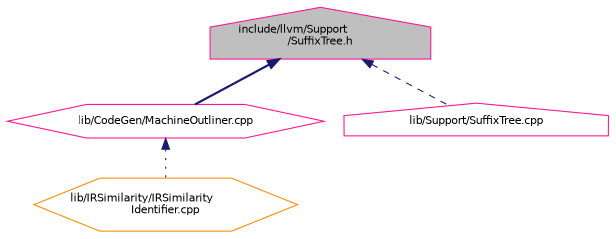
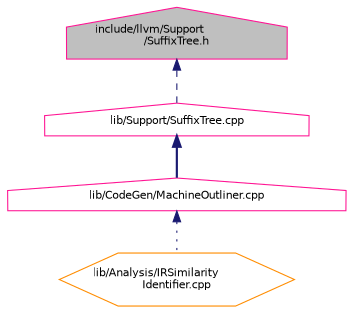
edge "lib/CodeGen/MachineOutliner.cpp" -> "include/llvm/Support /SuffixTree.h": now "lib/CodeGen/MachineOutliner.cpp" -> "lib/Support/SuffixTree.cpp"
node "lib/CodeGen/MachineOutliner.cpp": shape hexagon -> house
node "lib/IRSimilarity/IRSimilarity Identifier.cpp": label "lib/IRSimilarity/IRSimilarity Identifier.cpp" -> "lib/Analysis/IRSimilarity Identifier.cpp"
